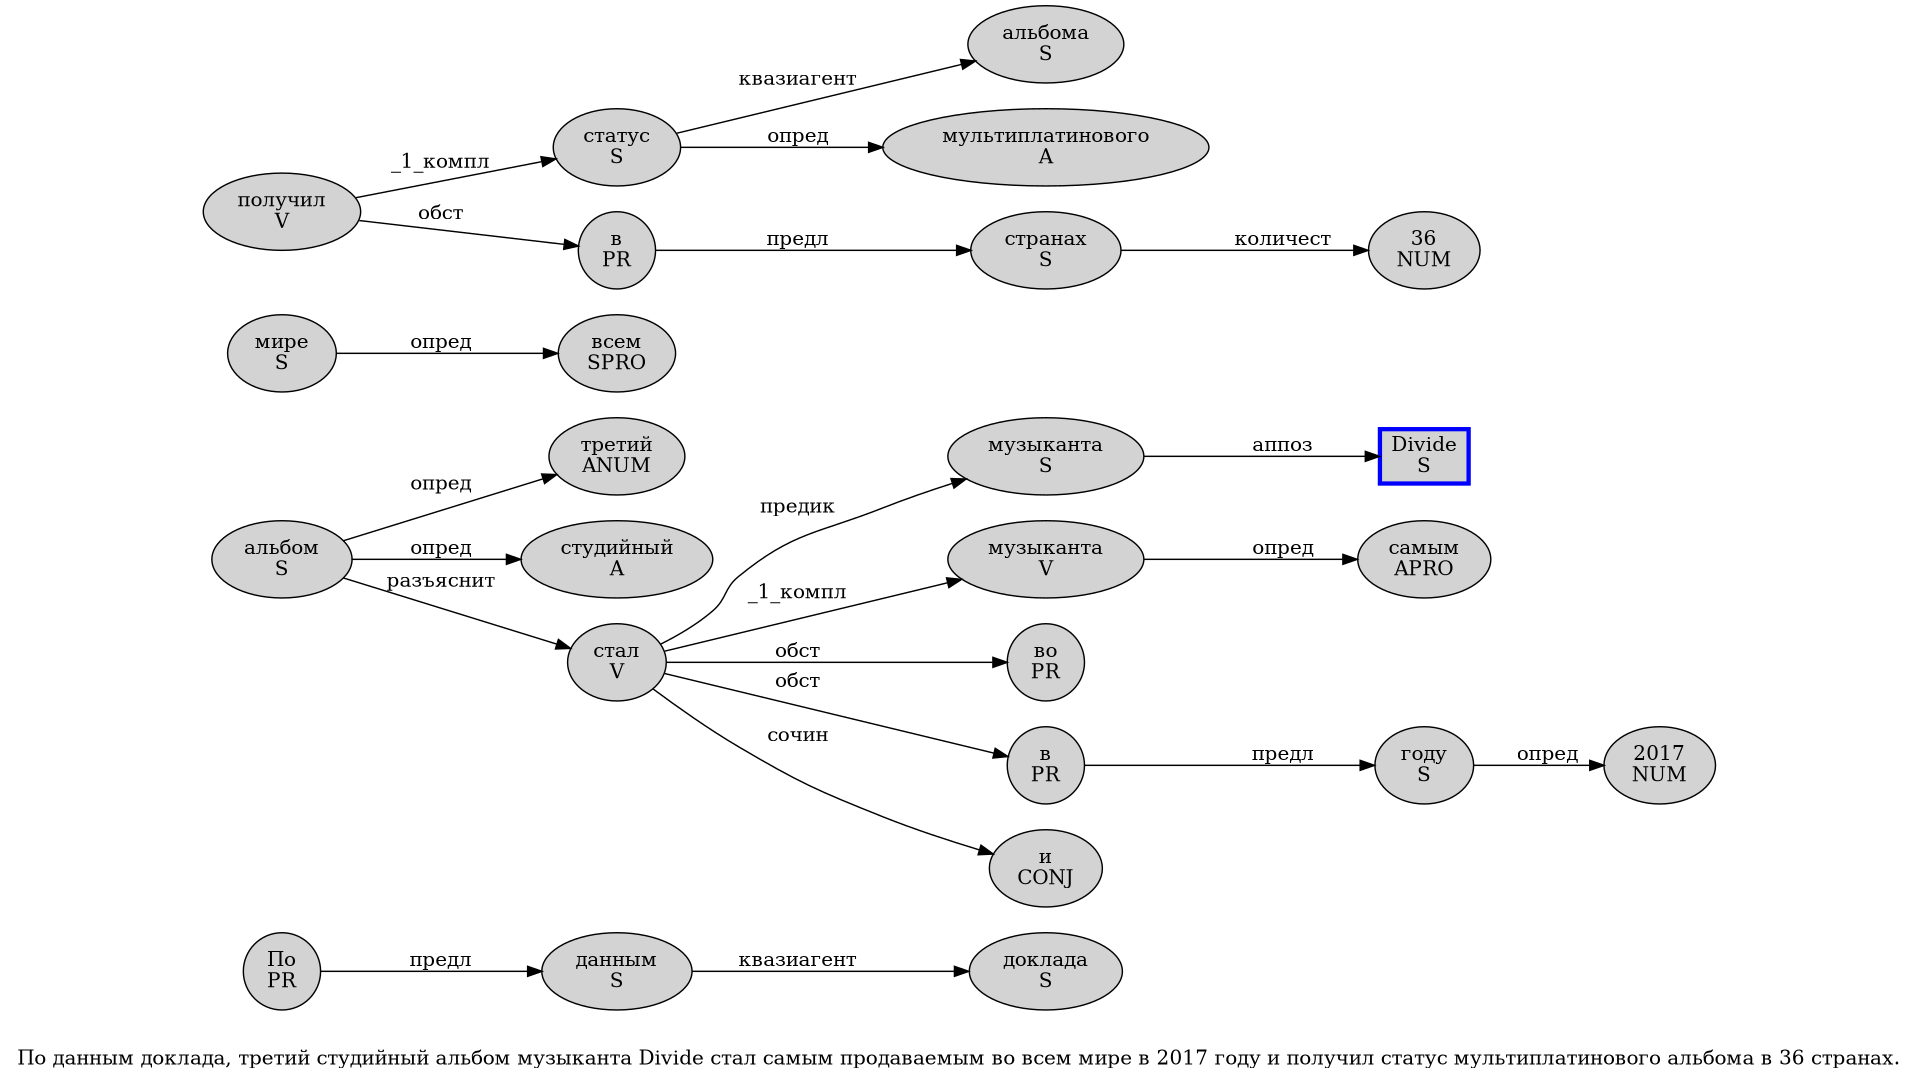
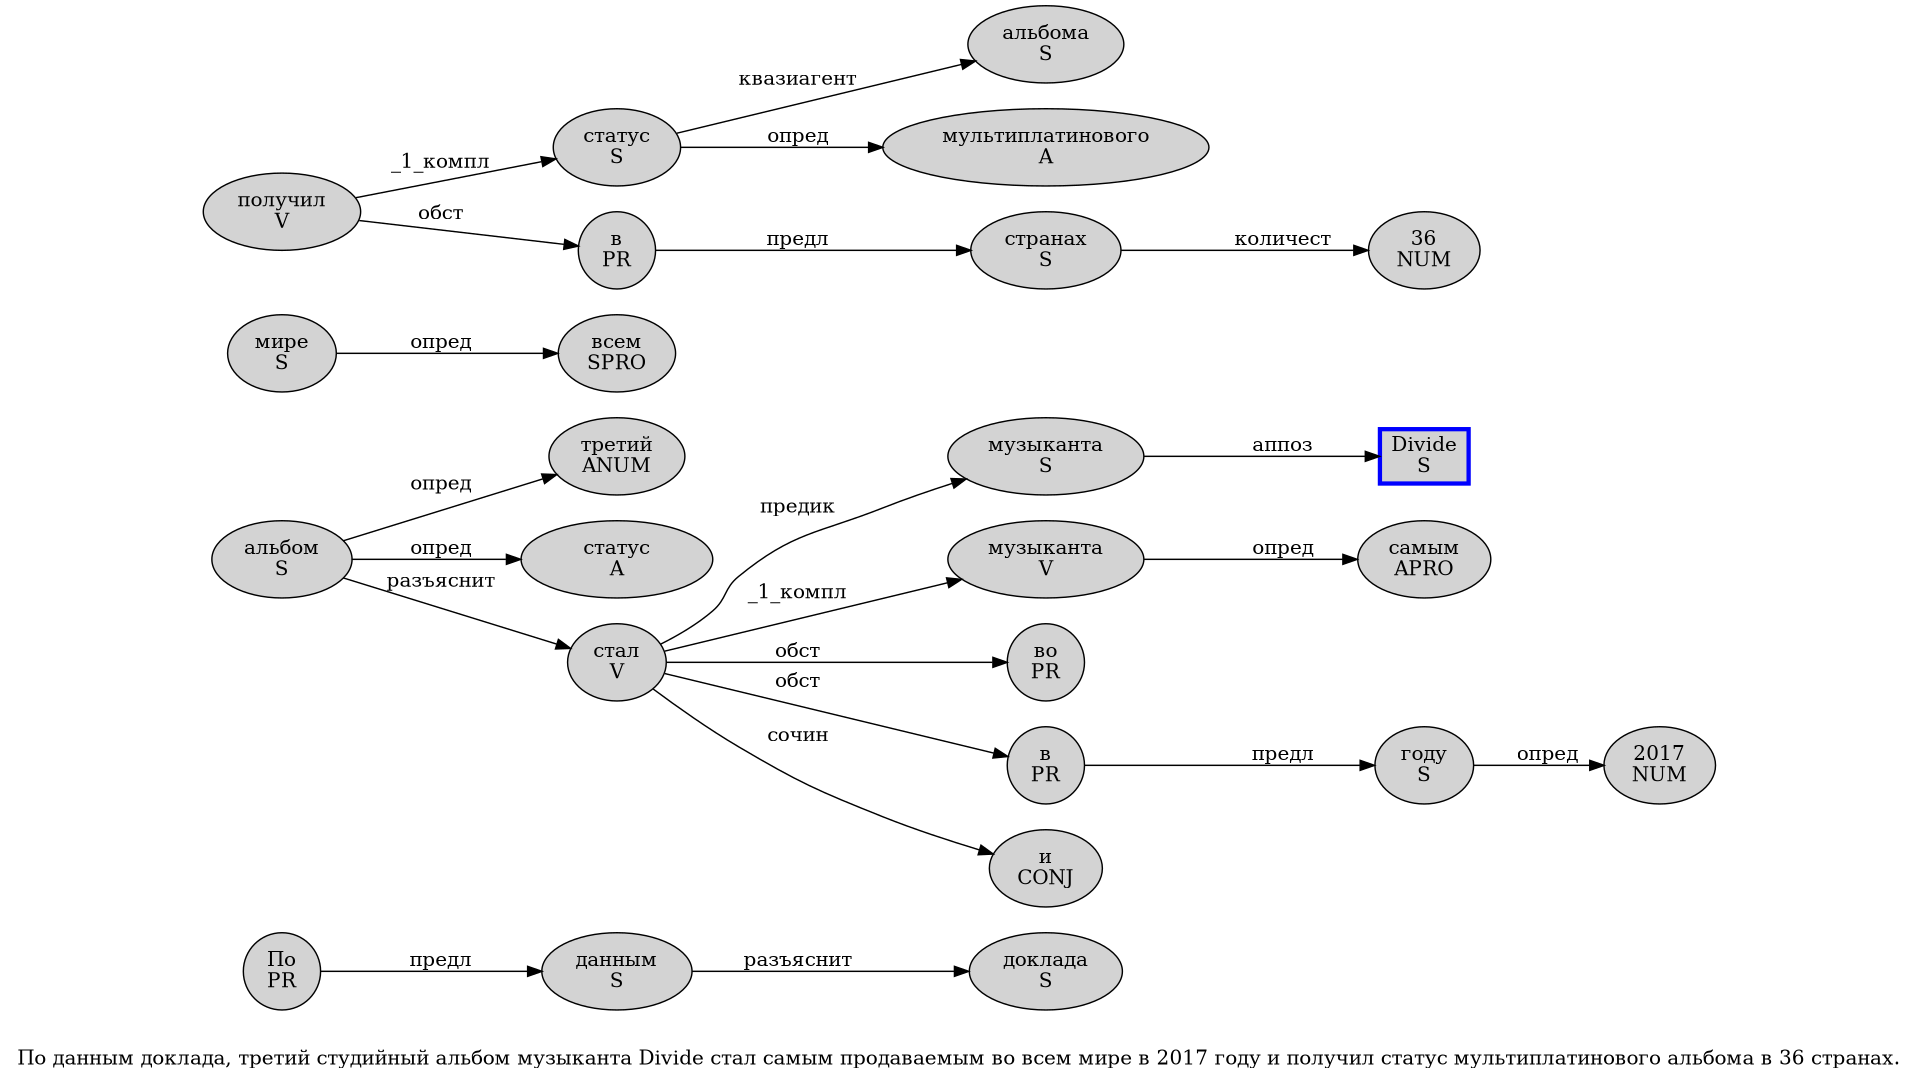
node "студийный A": label "студийный A" -> "статус A"
edge "данным S" -> "доклада S": label "квазиагент" -> "разъяснит"
